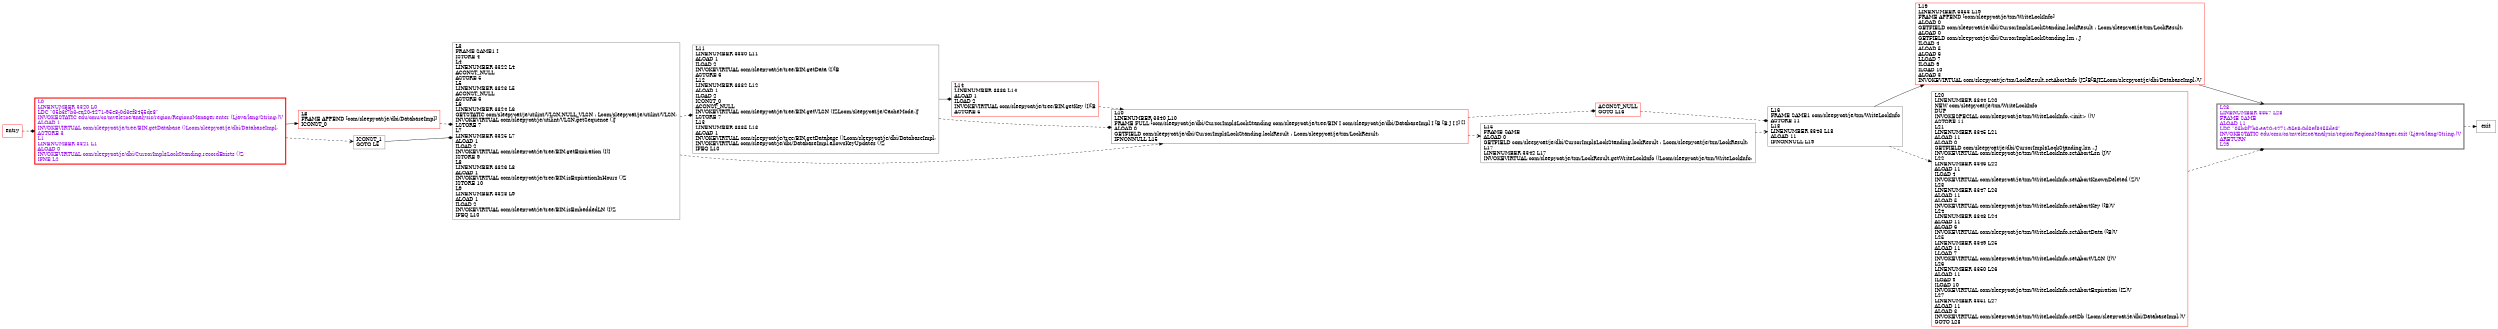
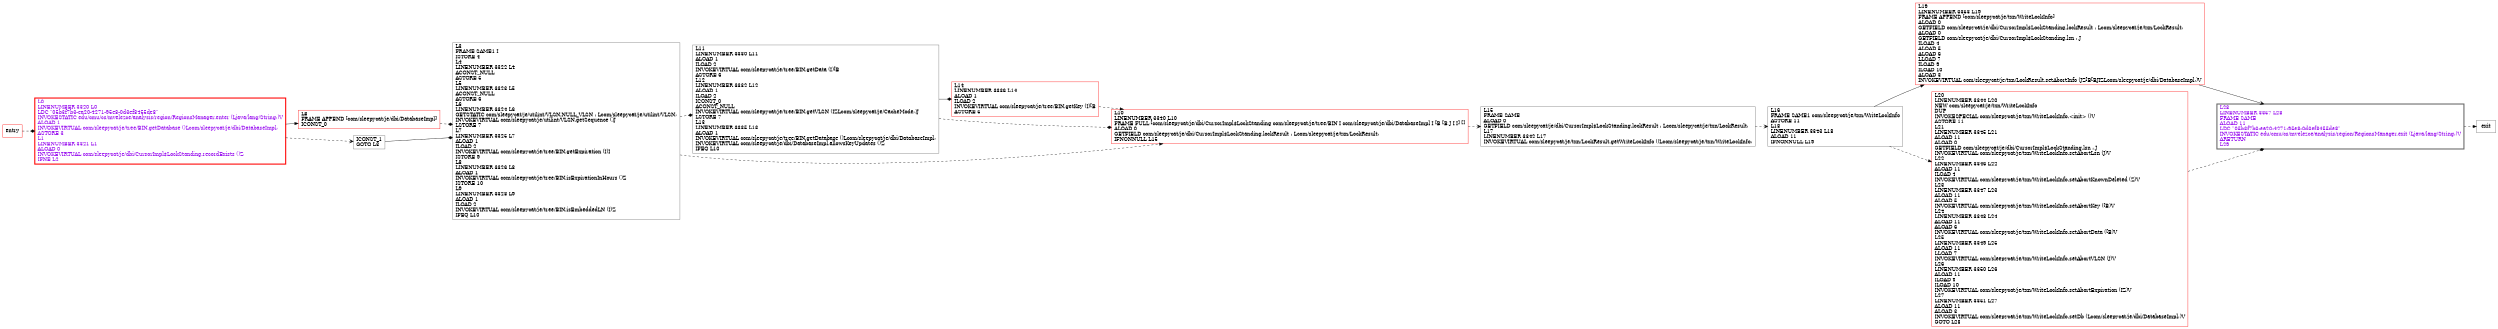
node "ACONST_NULL GOTO L16": removed
node "ICONST_1 GOTO L5": label "ICONST_1 GOTO L5" -> "ICONST_1 GOTO L3"
